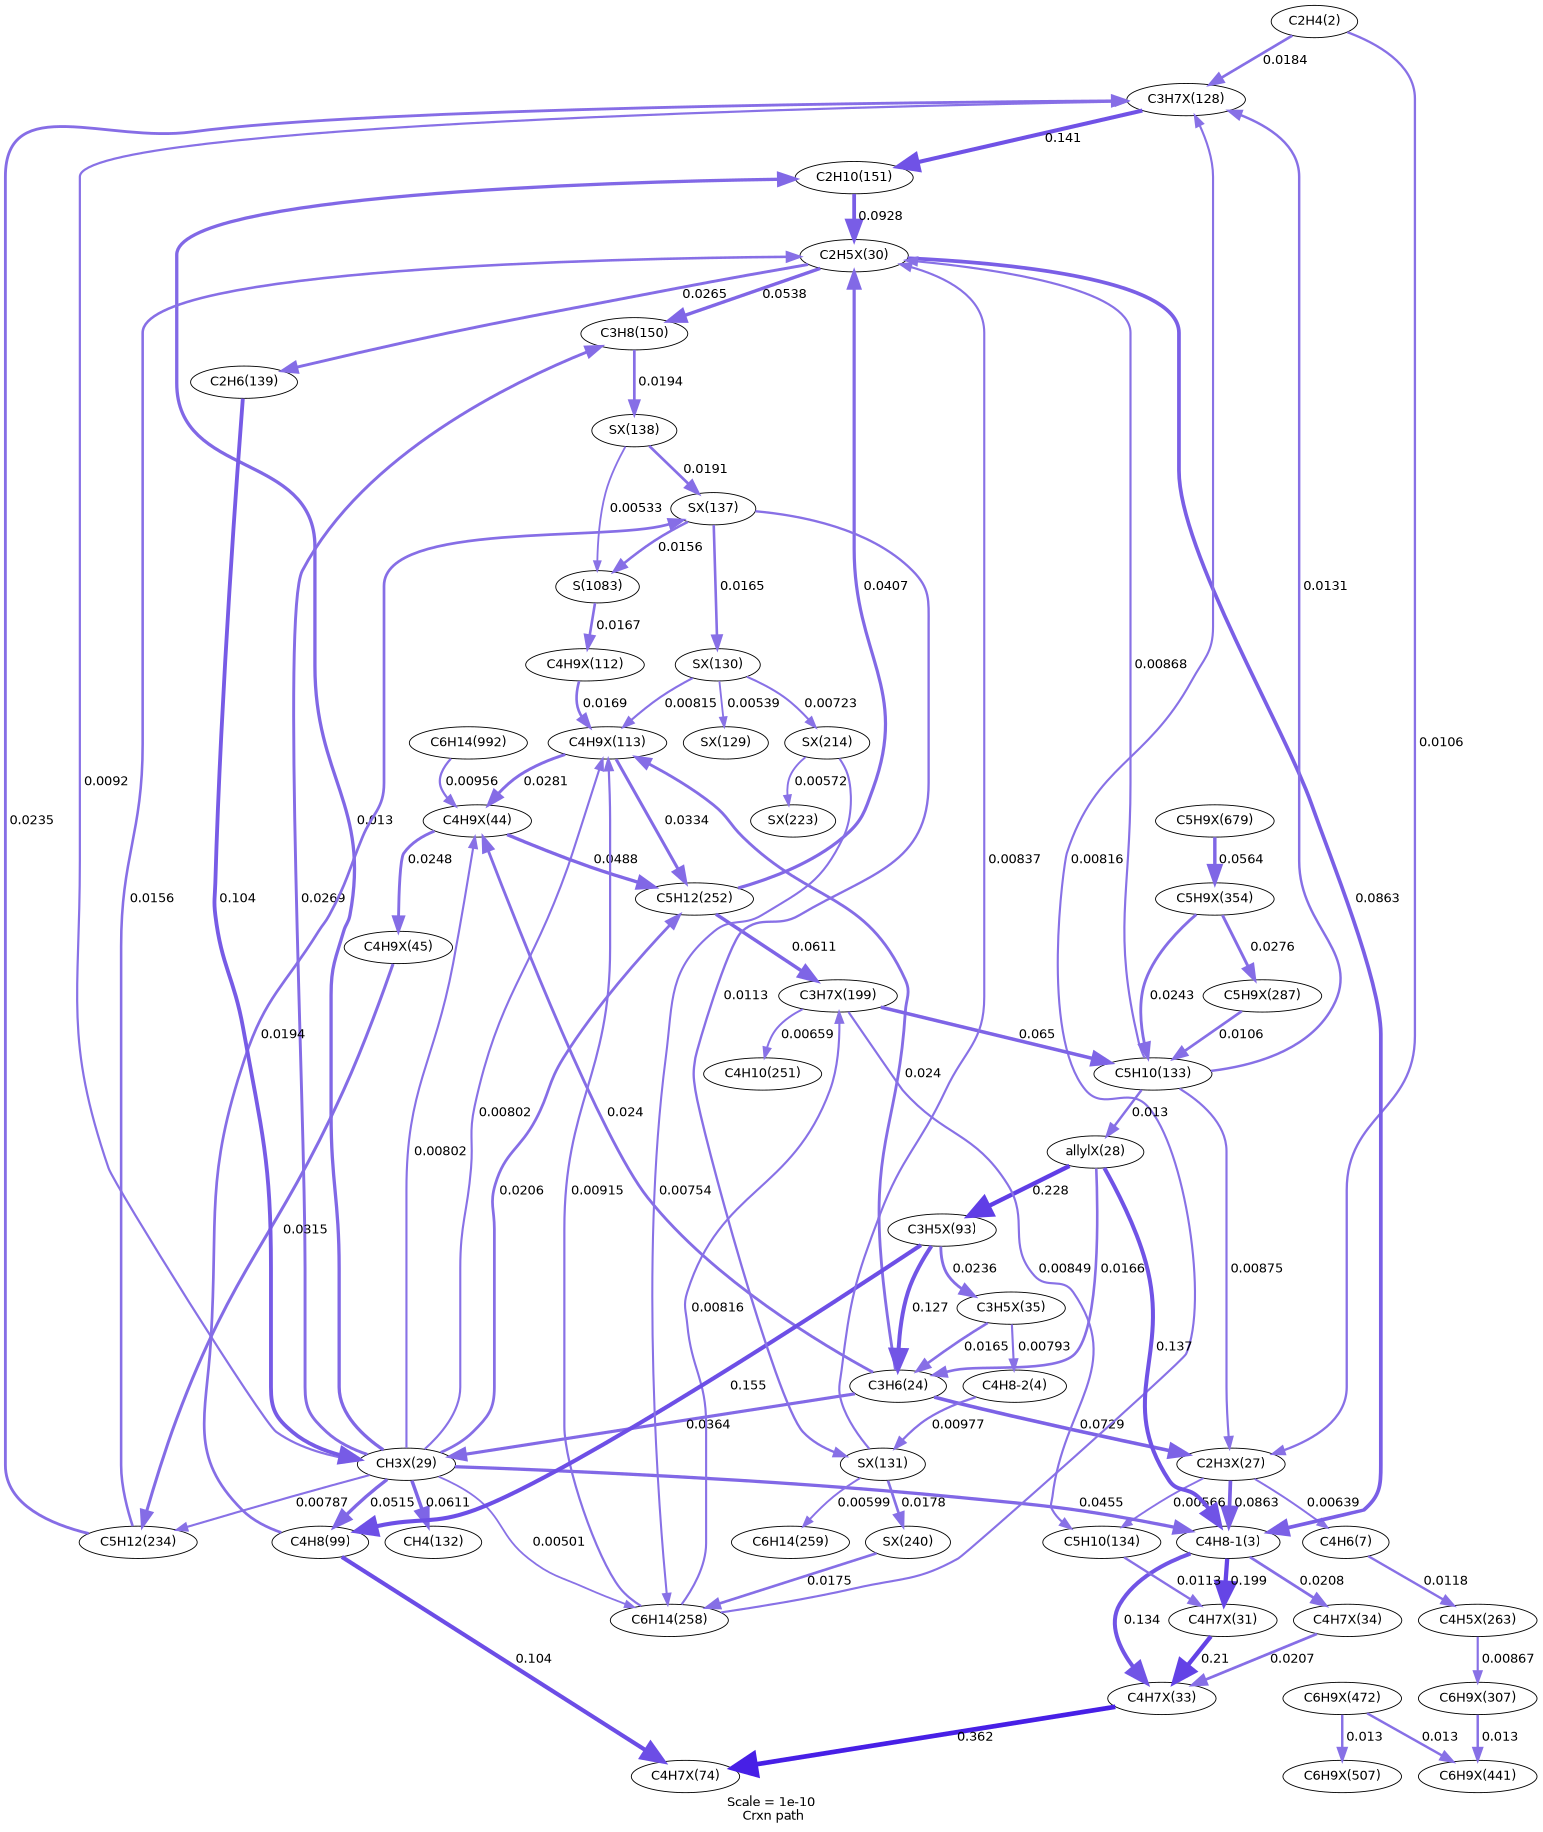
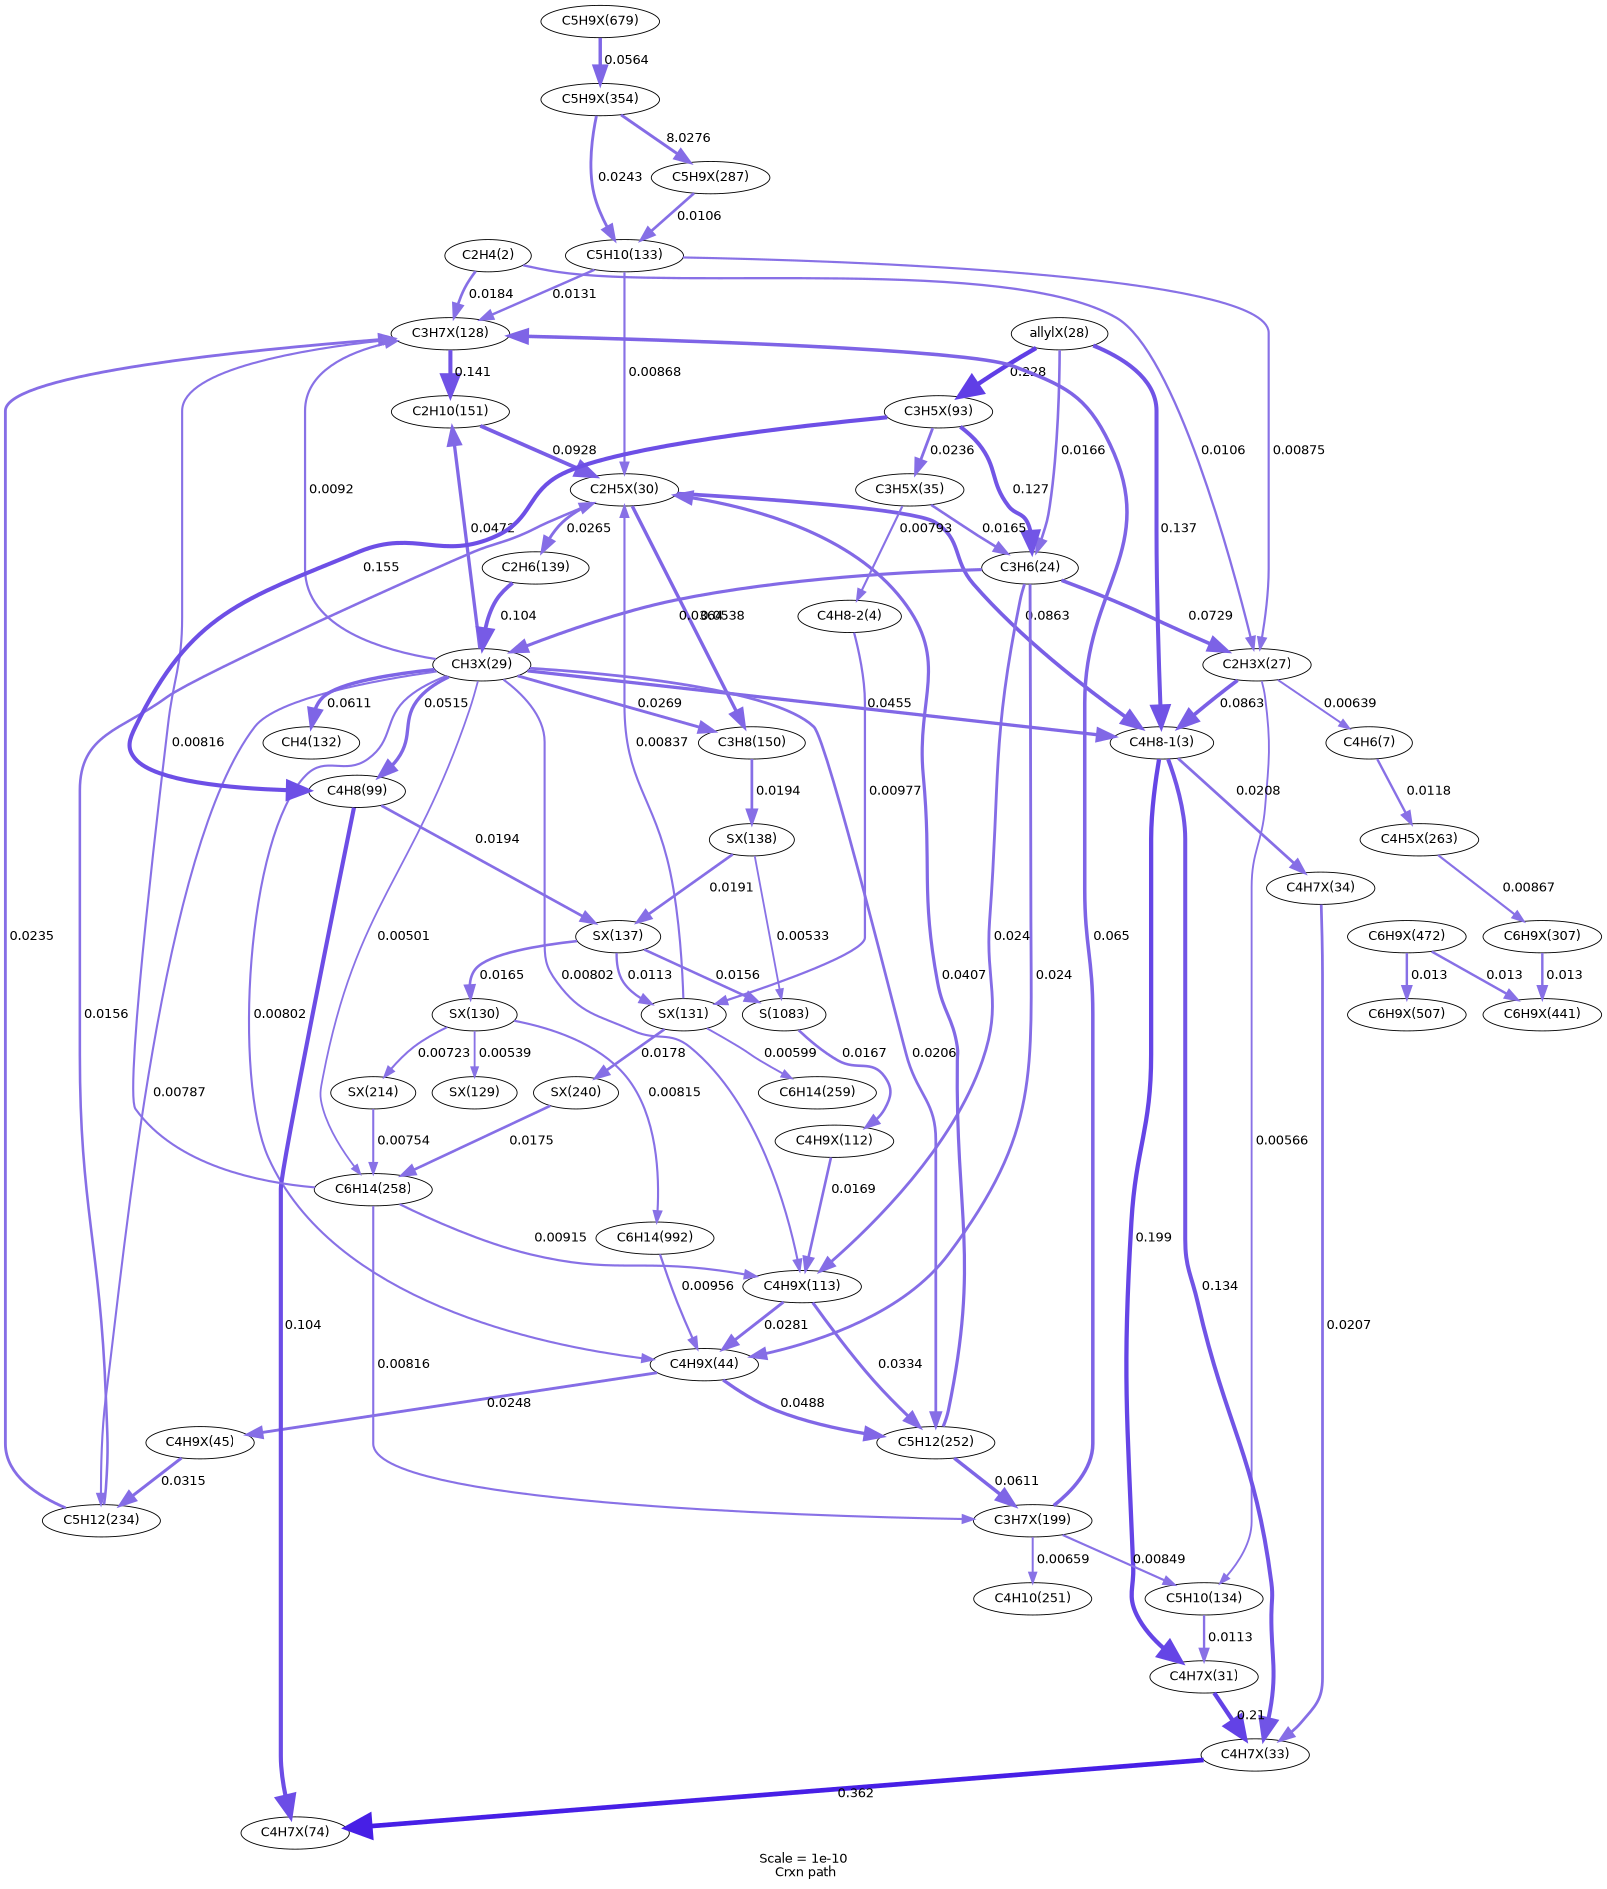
edge "SX(130)" -> "C4H9X(113)": now "SX(130)" -> "C6H14(992)"
edge "CH3X(29)" -> "C2H10(151)": label " 0.013" -> " 0.0472"
node "SX(223)": removed
edge "C5H9X(354)" -> "C5H9X(287)": label " 0.0276" -> " 8.0276"
edge "C3H7X(199)" -> "C5H10(133)": now "C3H7X(199)" -> "C3H7X(128)"
edge "C5H10(133)" -> "allylX(28)": removed, label "0.013"
